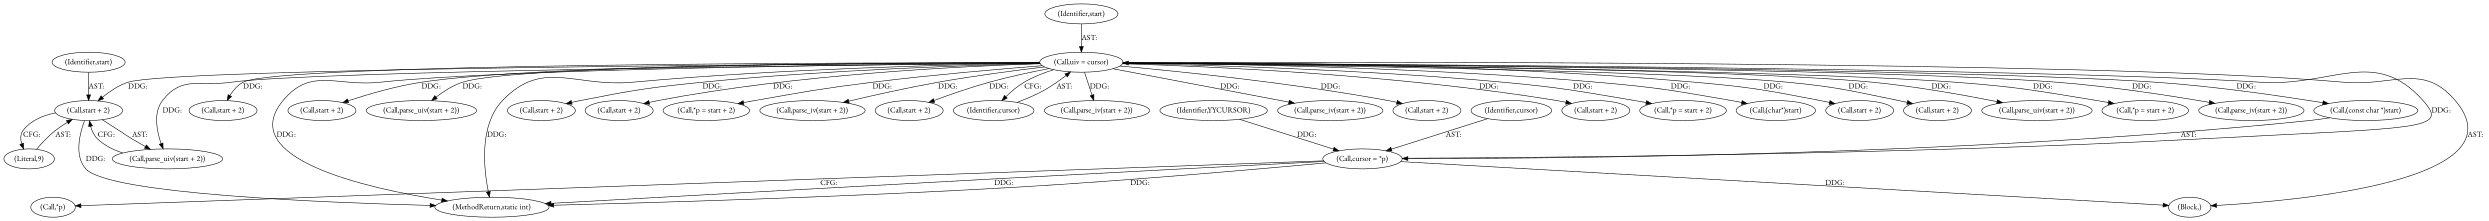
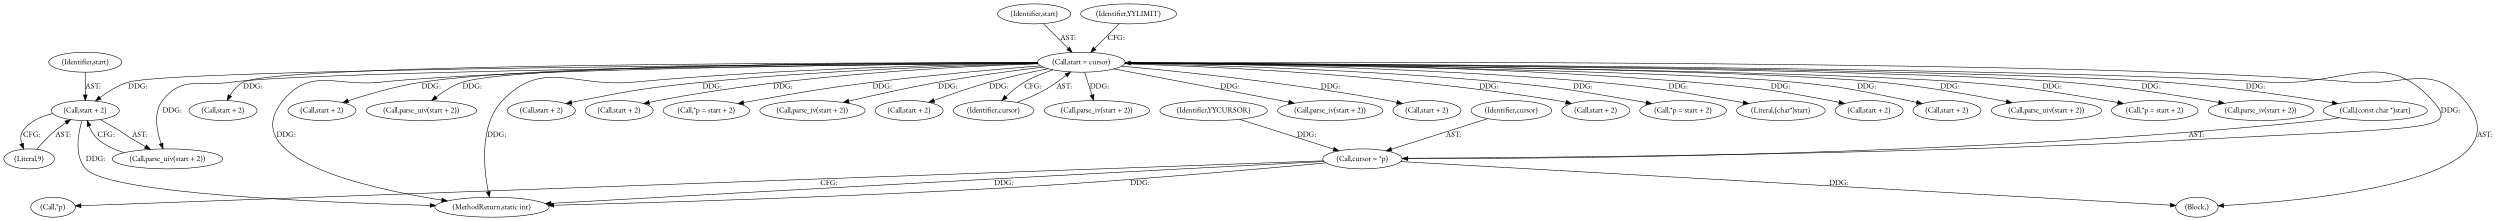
node "(Identifier,YYLIMIT)": added
node "(Call,uiv = cursor)": label "(Call,uiv = cursor)" -> "(Call,start = cursor)"
node "(Call,(char*)start)": label "(Call,(char*)start)" -> "(Literal,(char*)start)"
